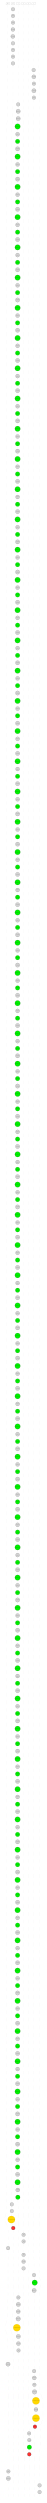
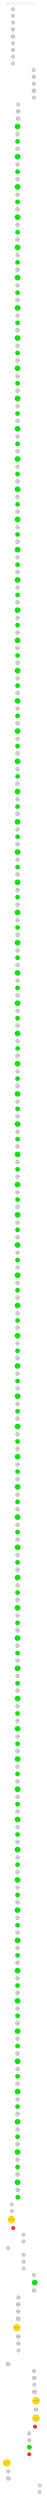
node "Ch(13)[blocked].(pre)ChSend": added
